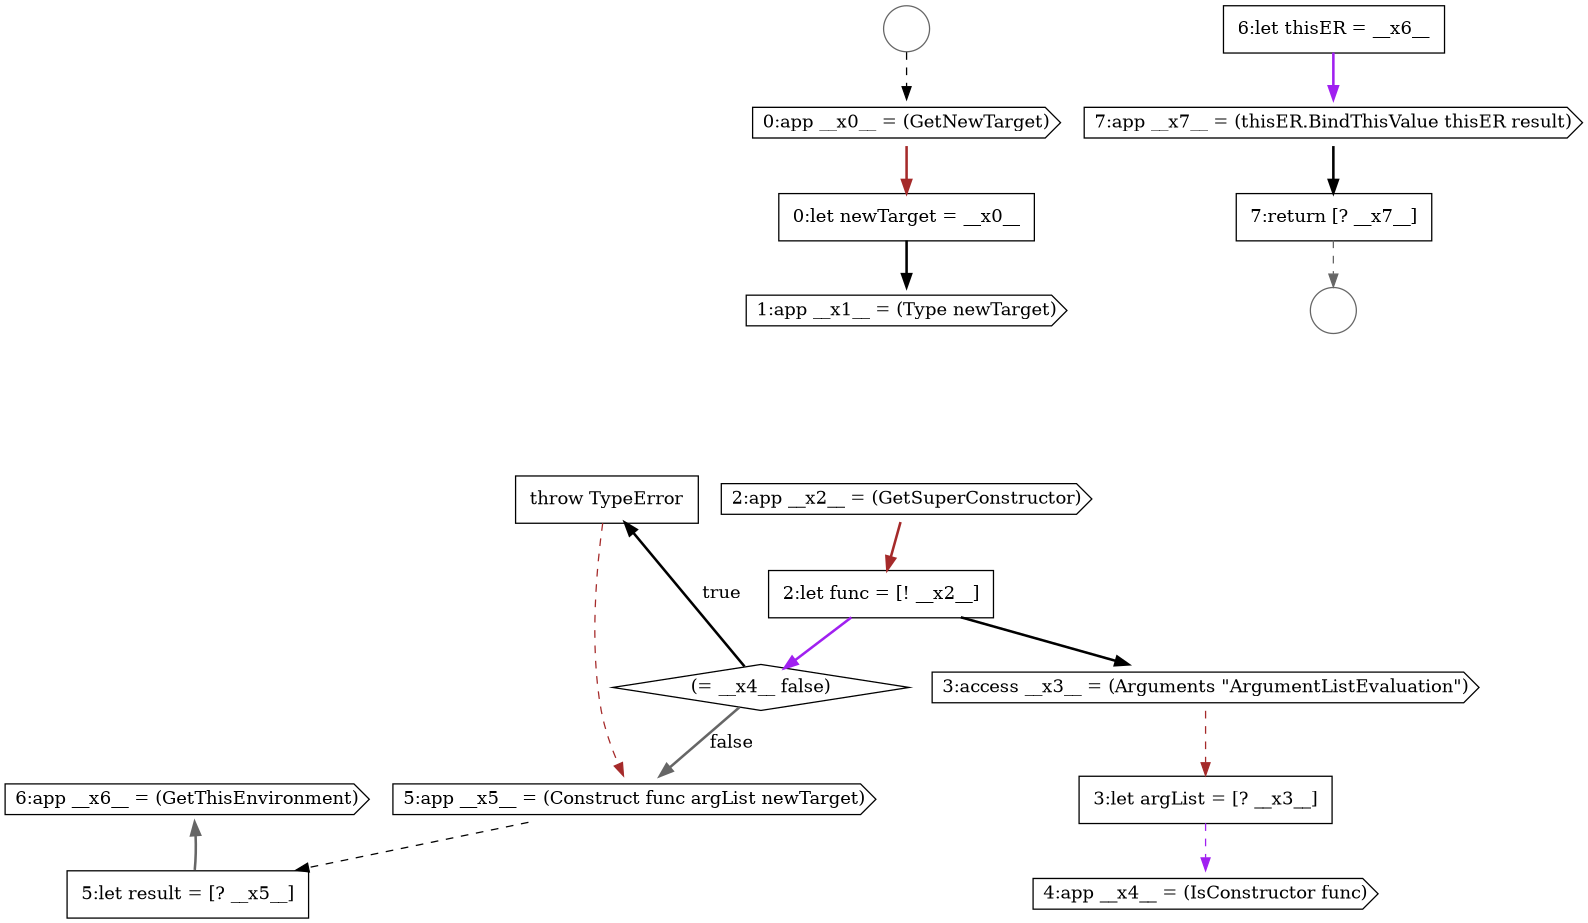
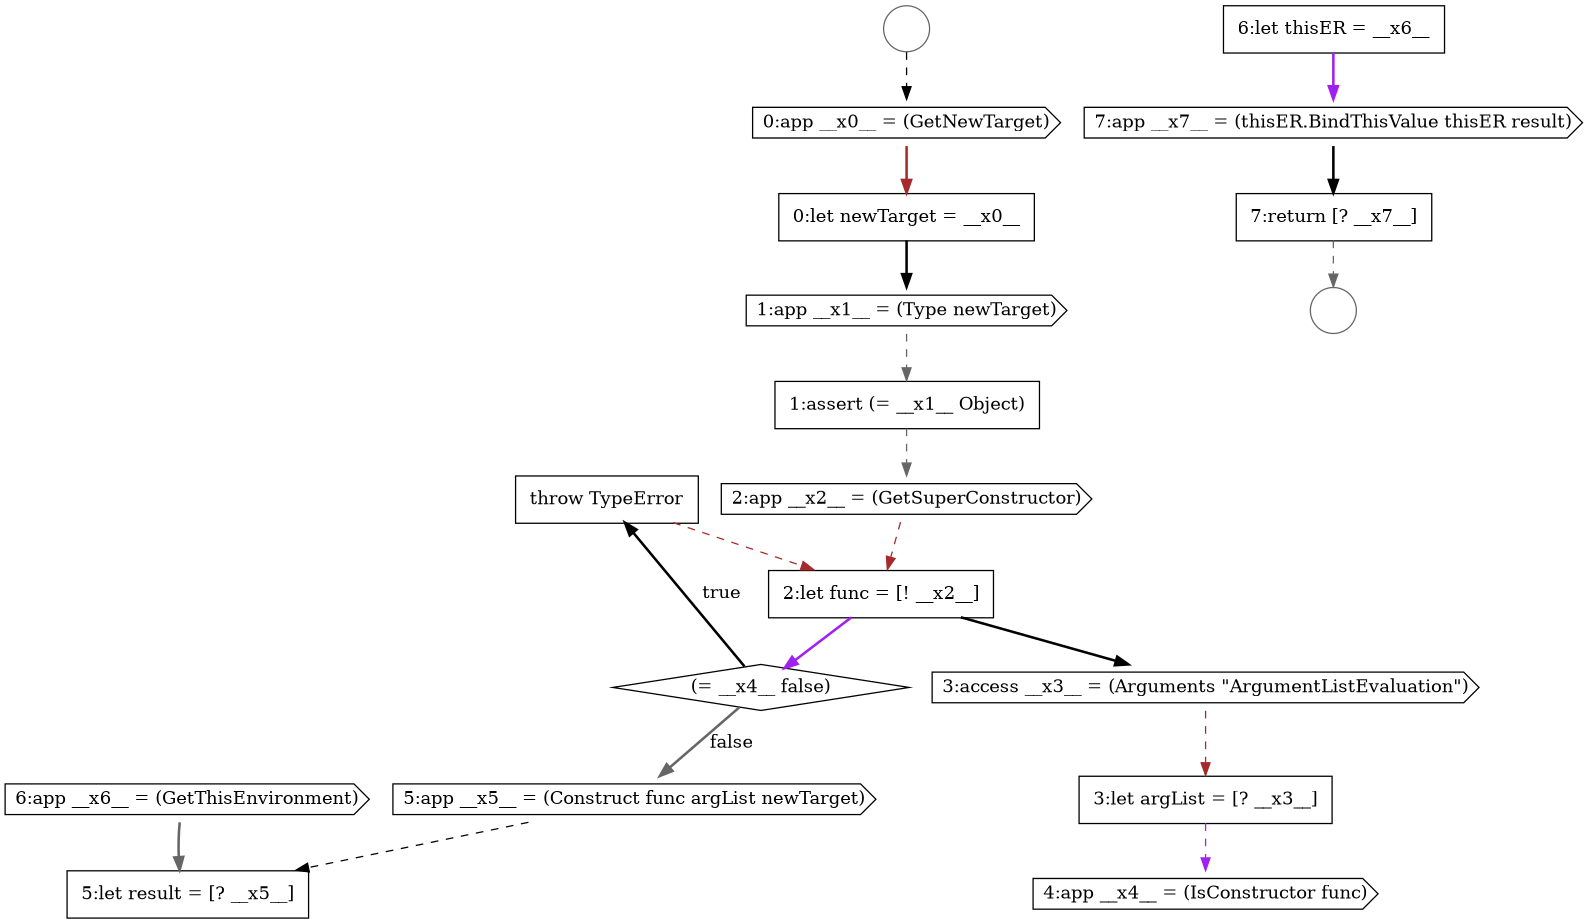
node "1:assert (= __x1__ Object)": added
edge "2:app __x2__ = (GetSuperConstructor)" -> "2:let func = [! __x2__]": style bold -> dashed
edge "throw TypeError" -> "5:app __x5__ = (Construct func argList newTarget)": now "throw TypeError" -> "2:let func = [! __x2__]"
edge "5:let result = [? __x5__]" -> "6:app __x6__ = (GetThisEnvironment)": reversed
